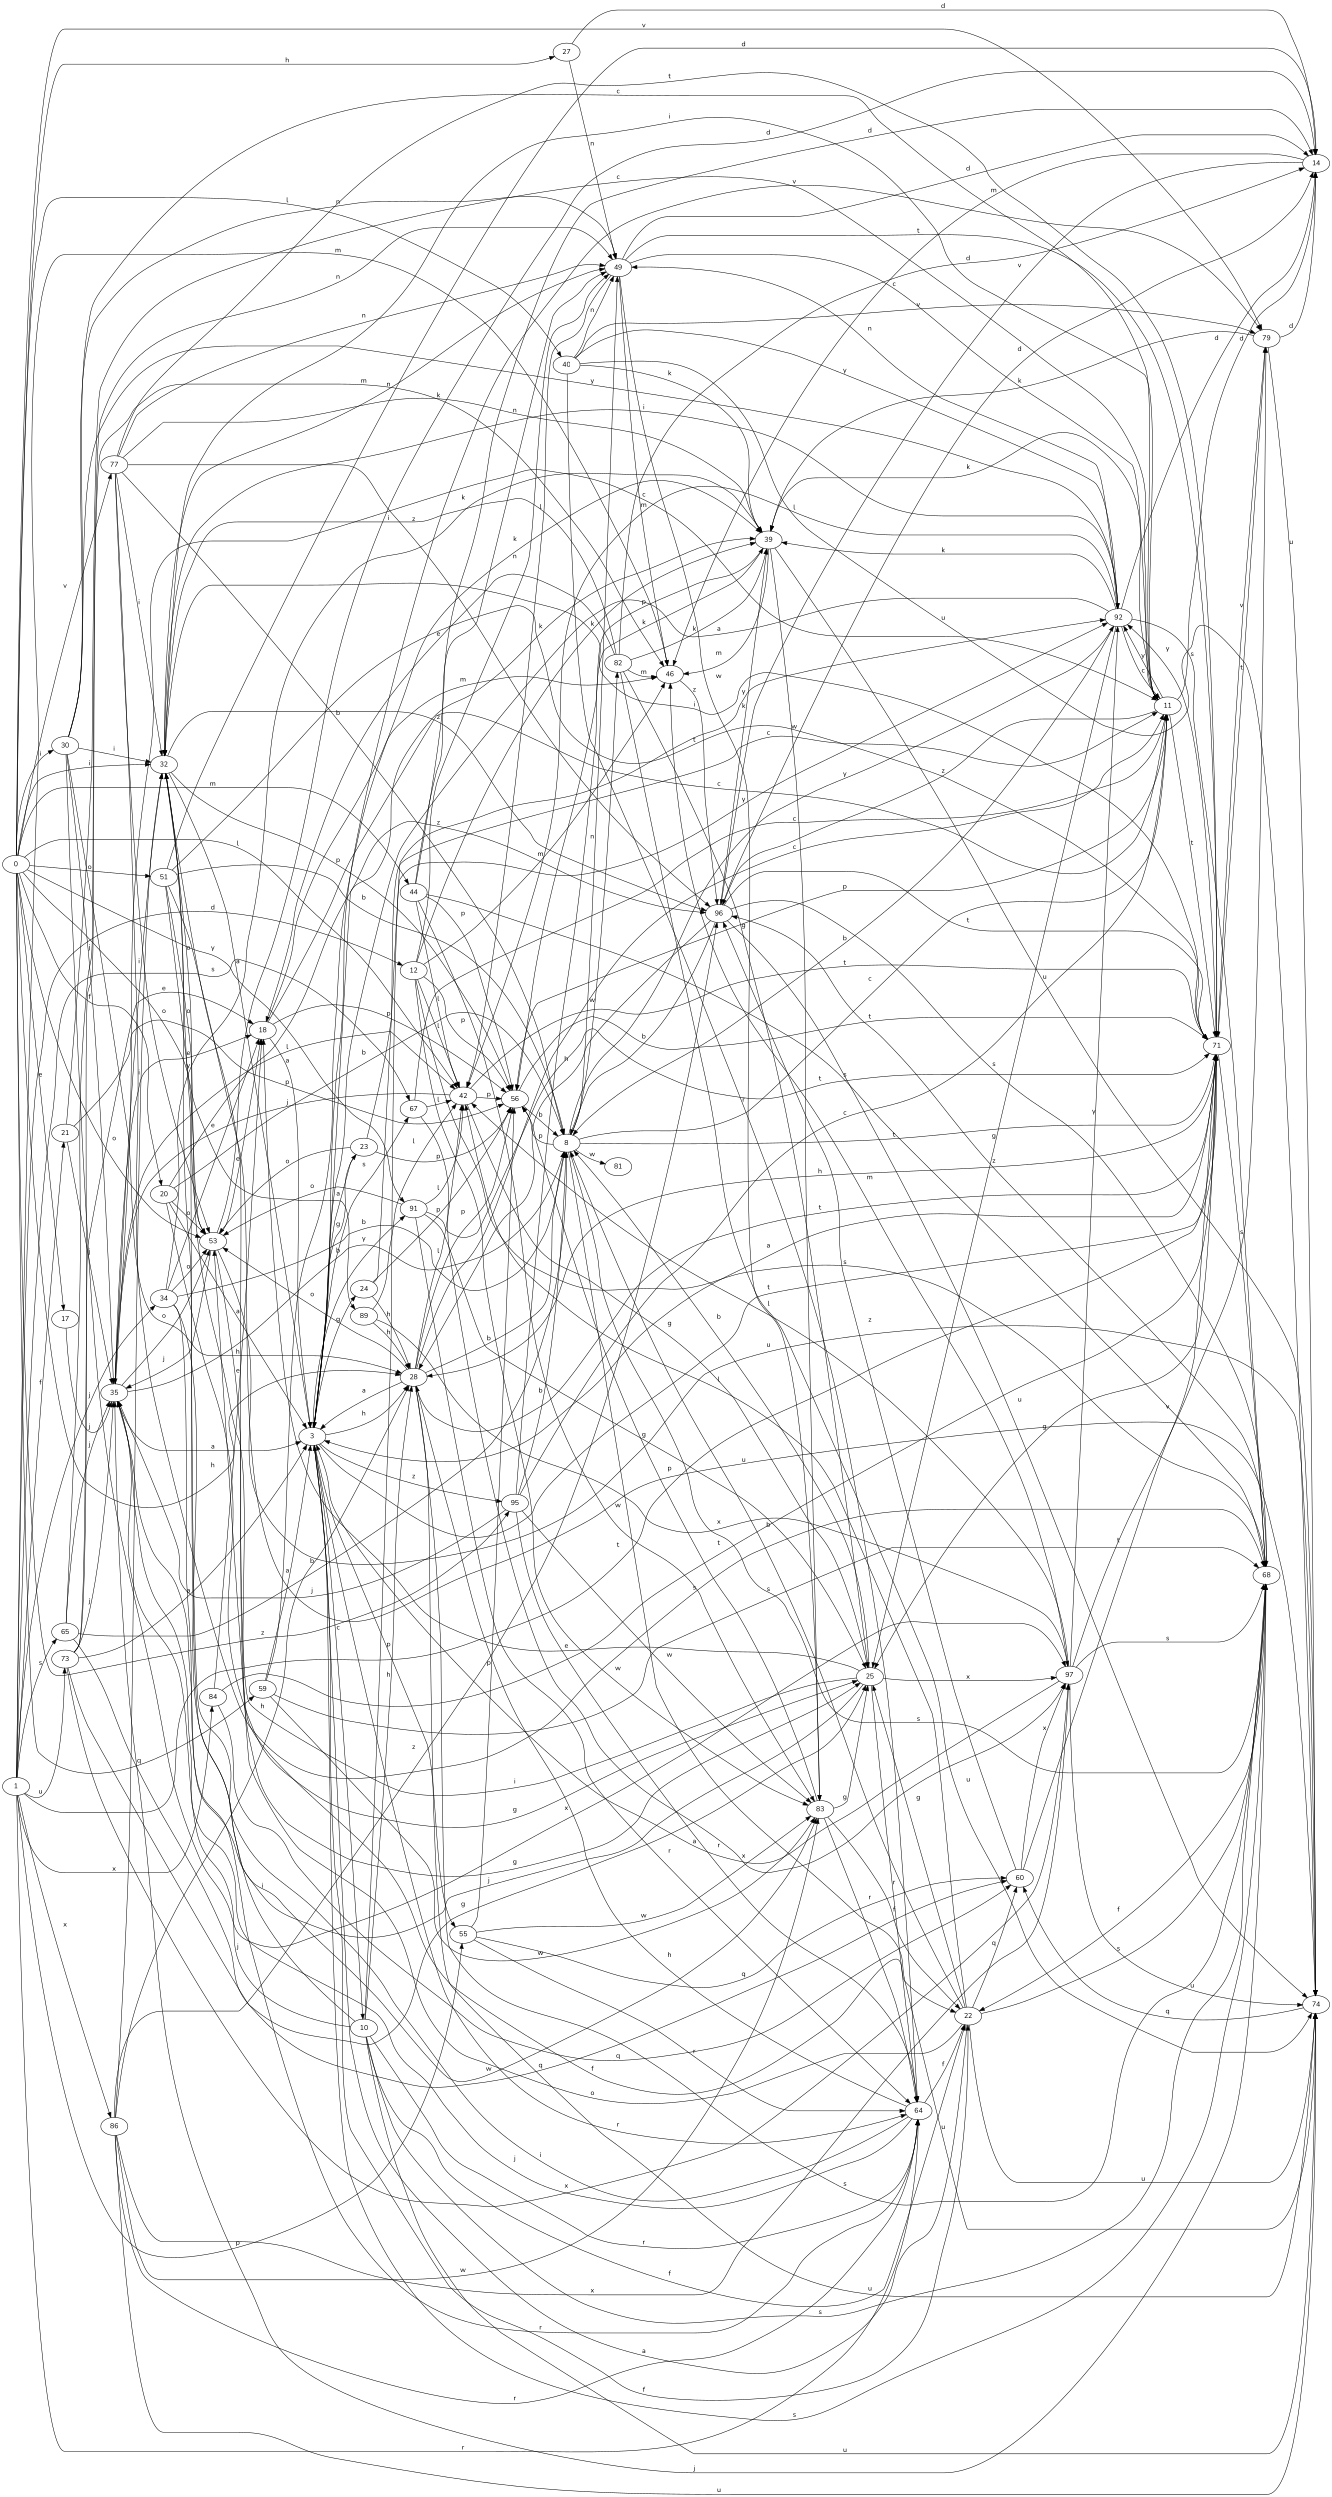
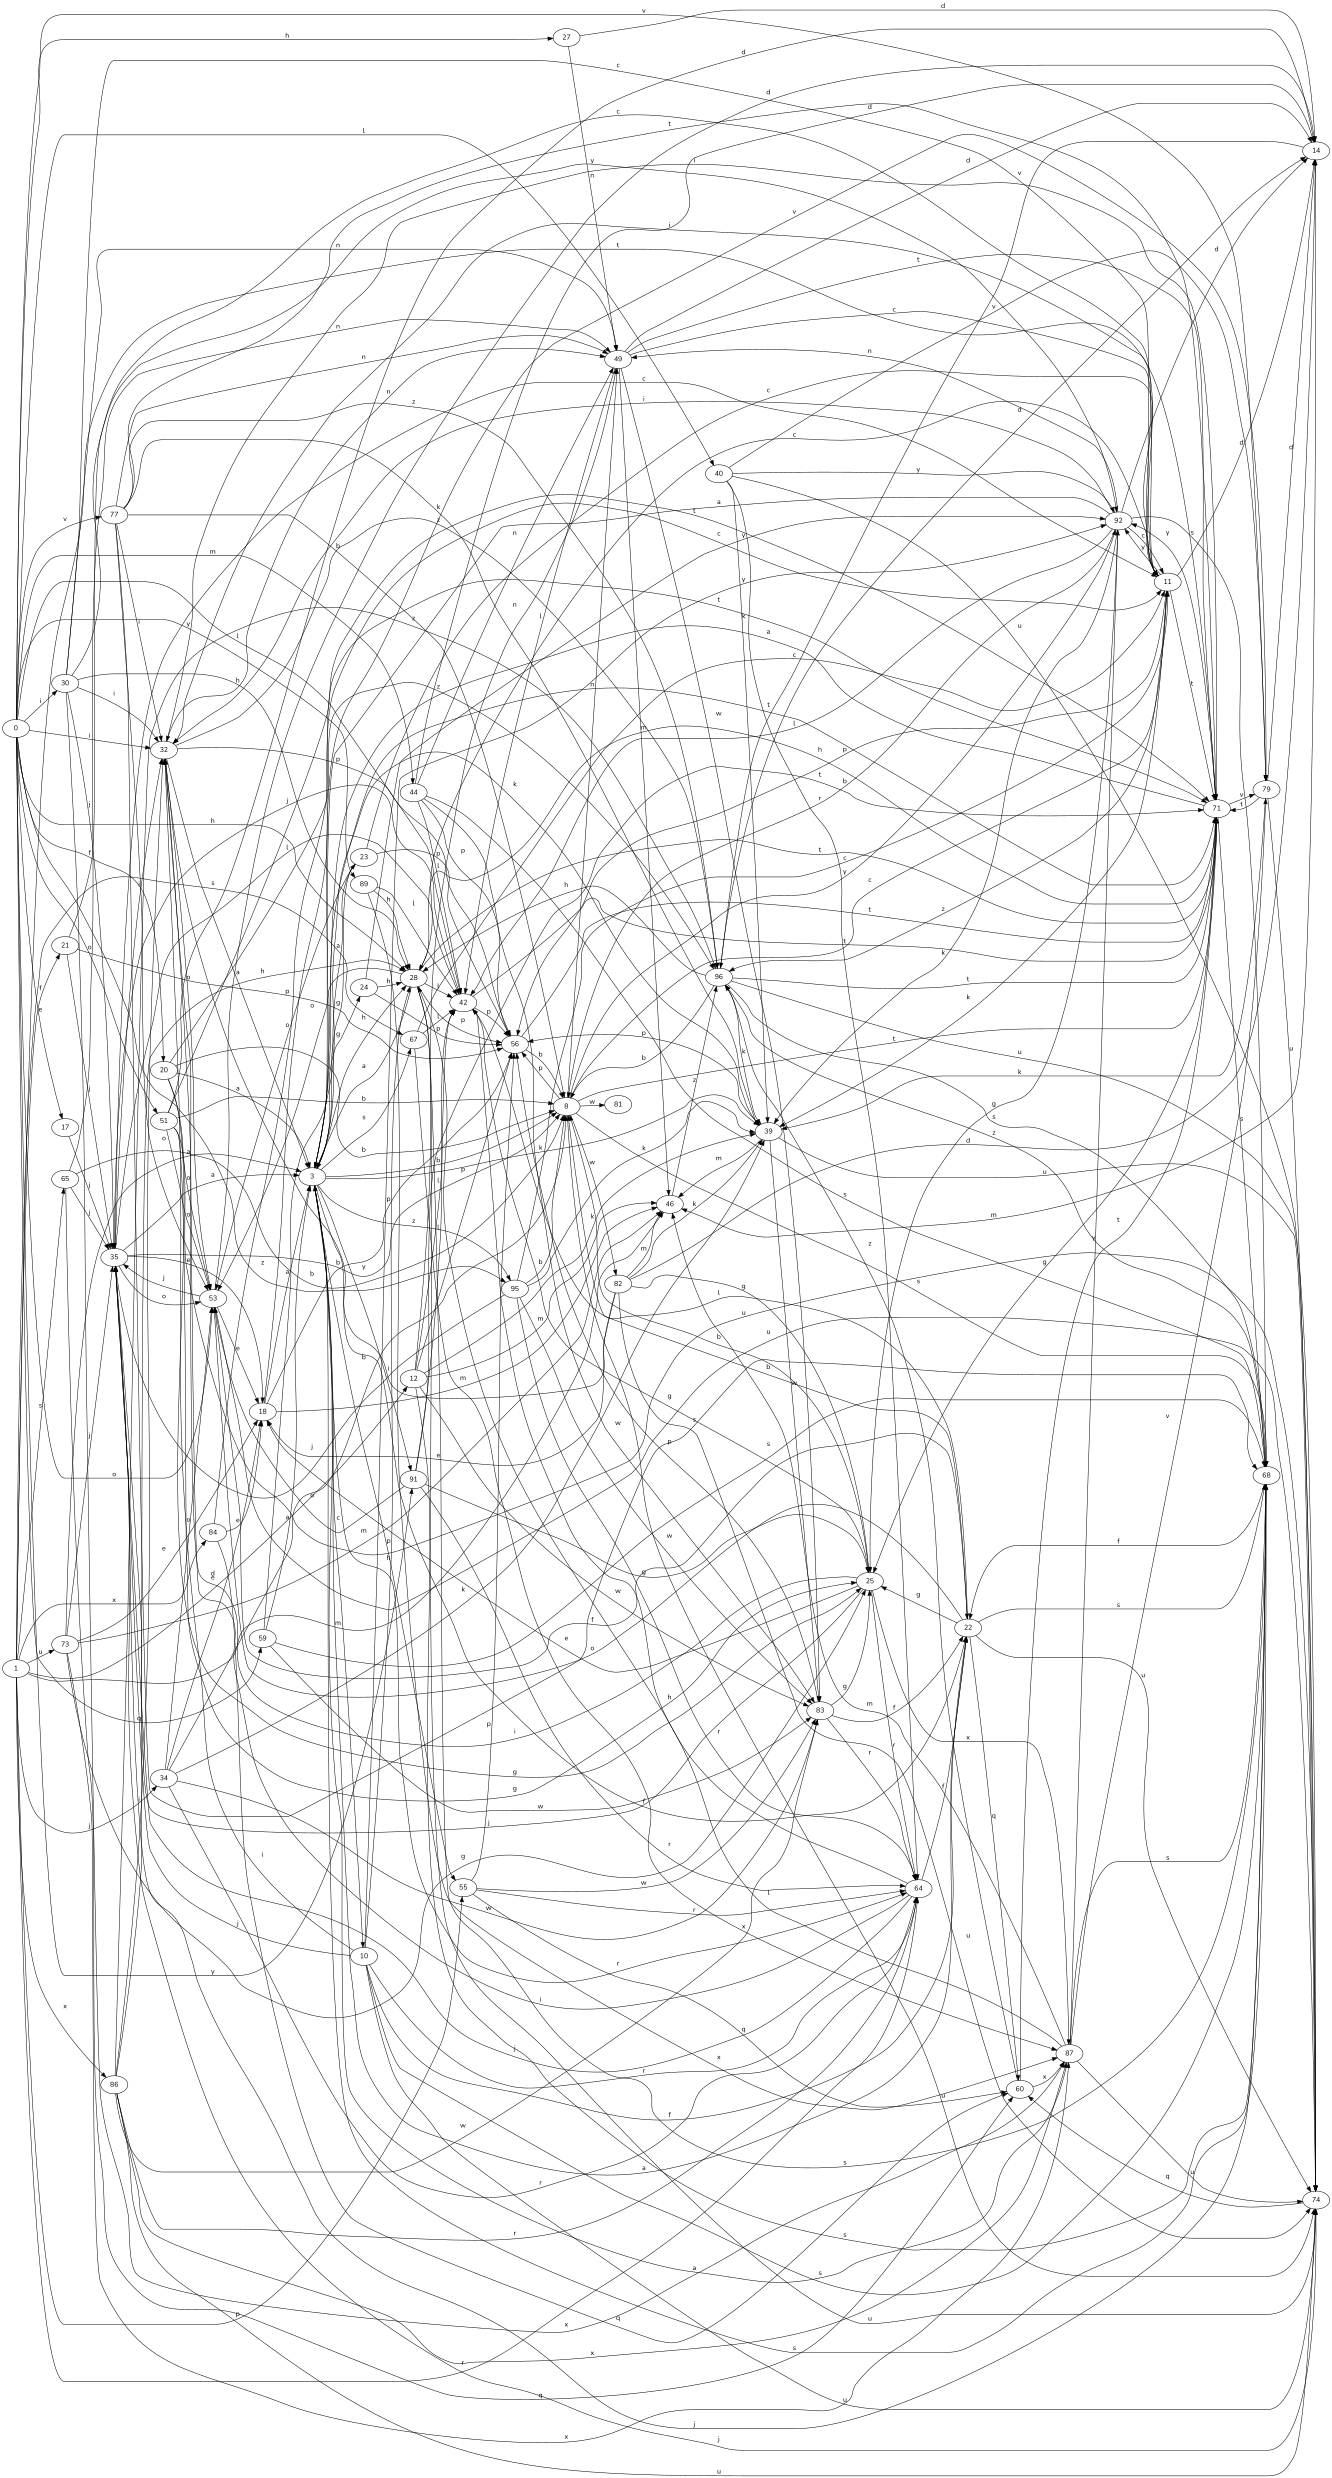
edge "40" -> "49": removed, label "n"
edge "28" -> "8": now "3" -> "8"
node "97": label "97" -> "87"
edge "74" -> "35": added, label "j"
